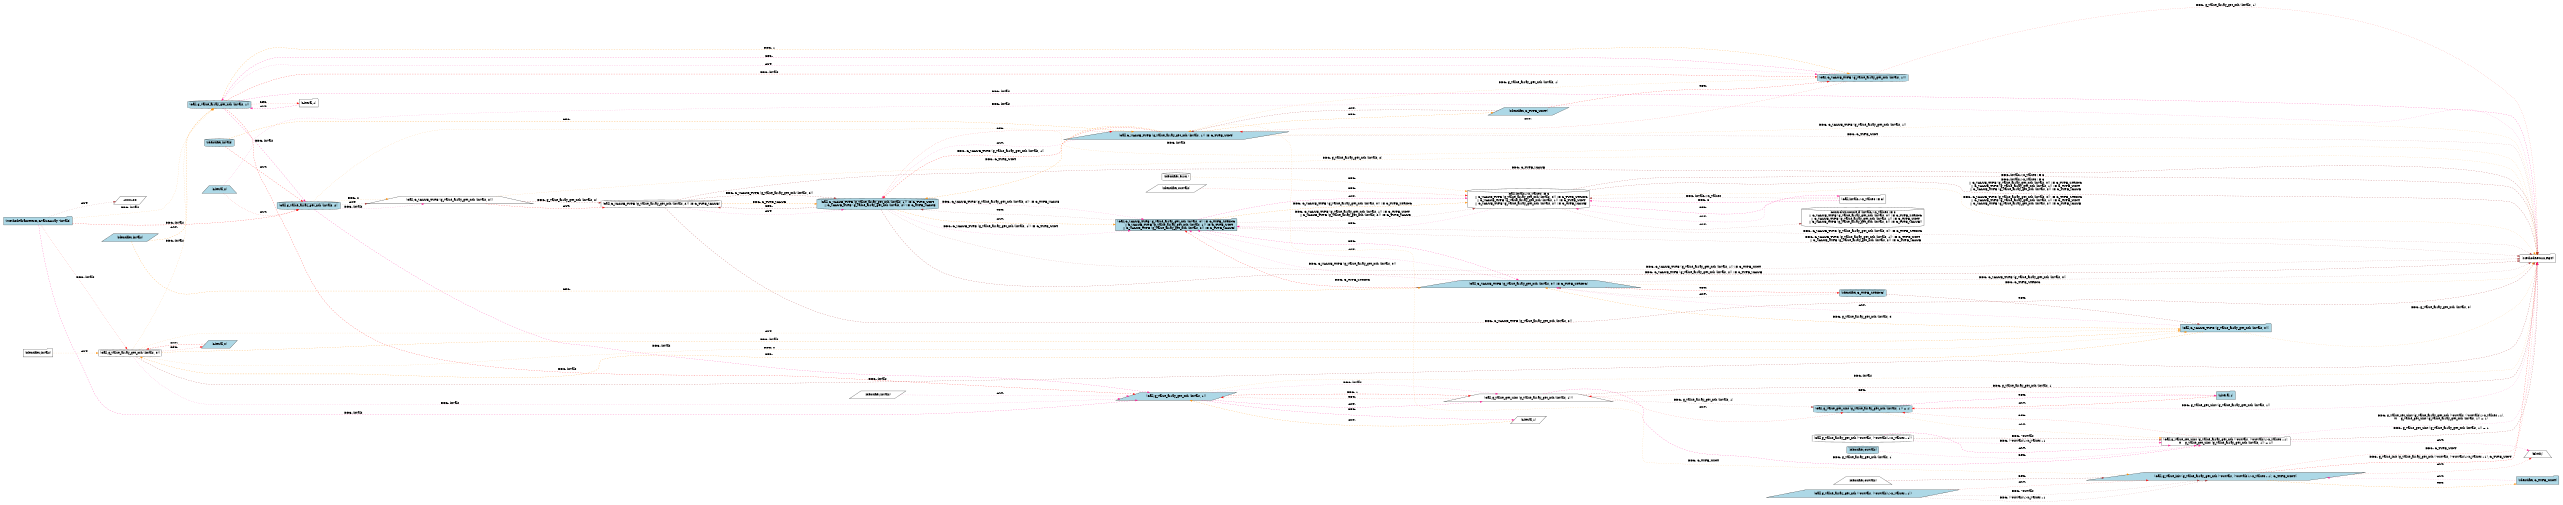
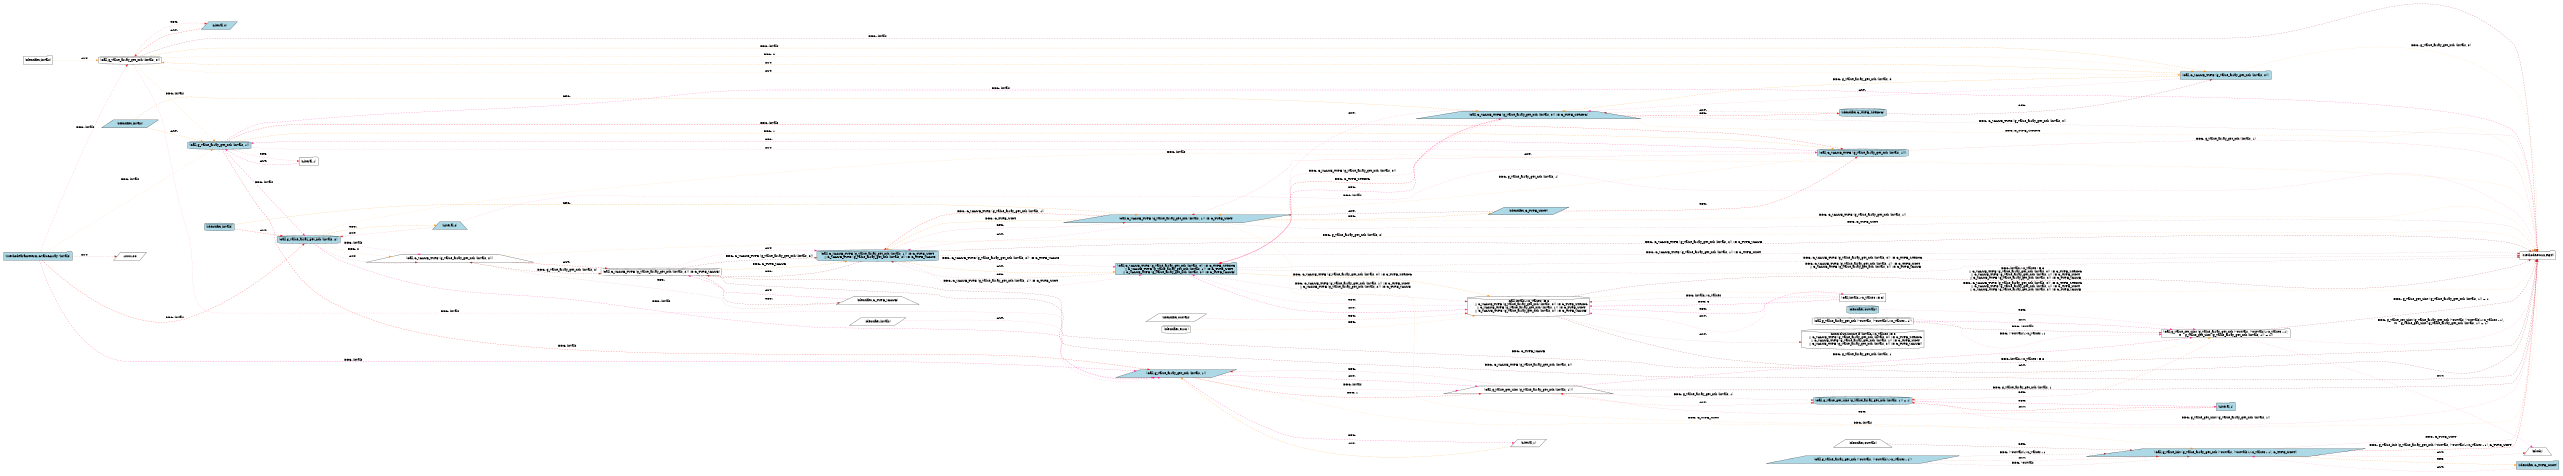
edge "(Call,g_value_array_get_nth (invals, 2))" -> "(Literal,2)": added, label "CFG:"
node "(Identifier,G_TYPE_VALUE)": added
edge "(Call,G_VALUE_TYPE (g_value_array_get_nth (invals, 0)))" -> "(Call,g_value_array_get_nth (invals, 0))": label "CFG: " -> "AST: "
